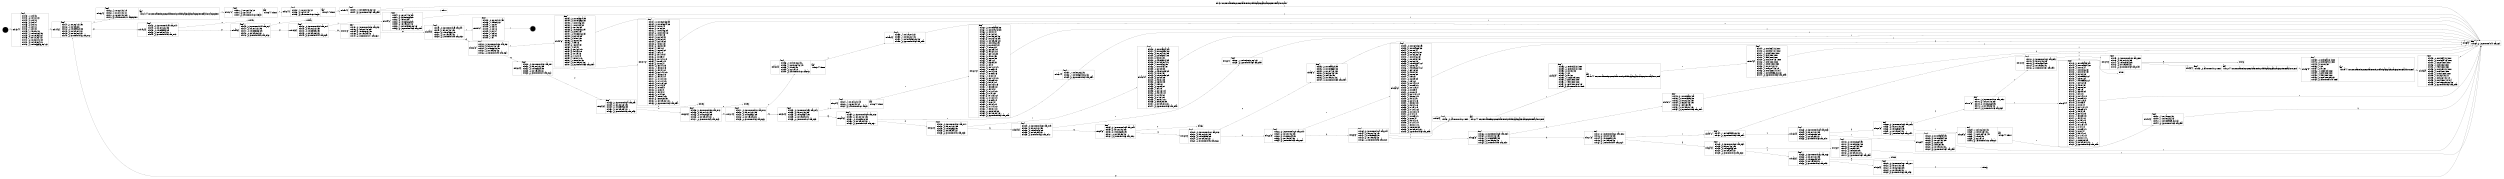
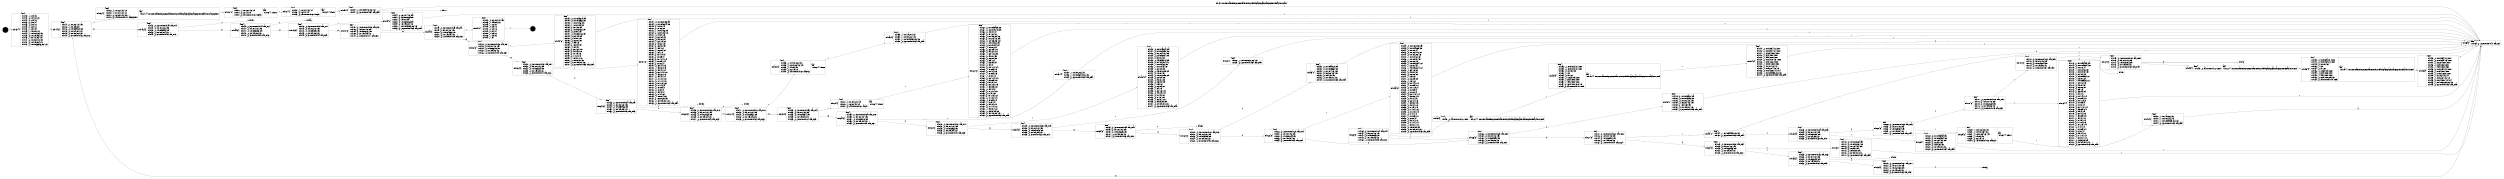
edge "0x401626 [25]" -> "0x40163f [25]": now "0x401626 [25]" -> "0x401658 [25]"
